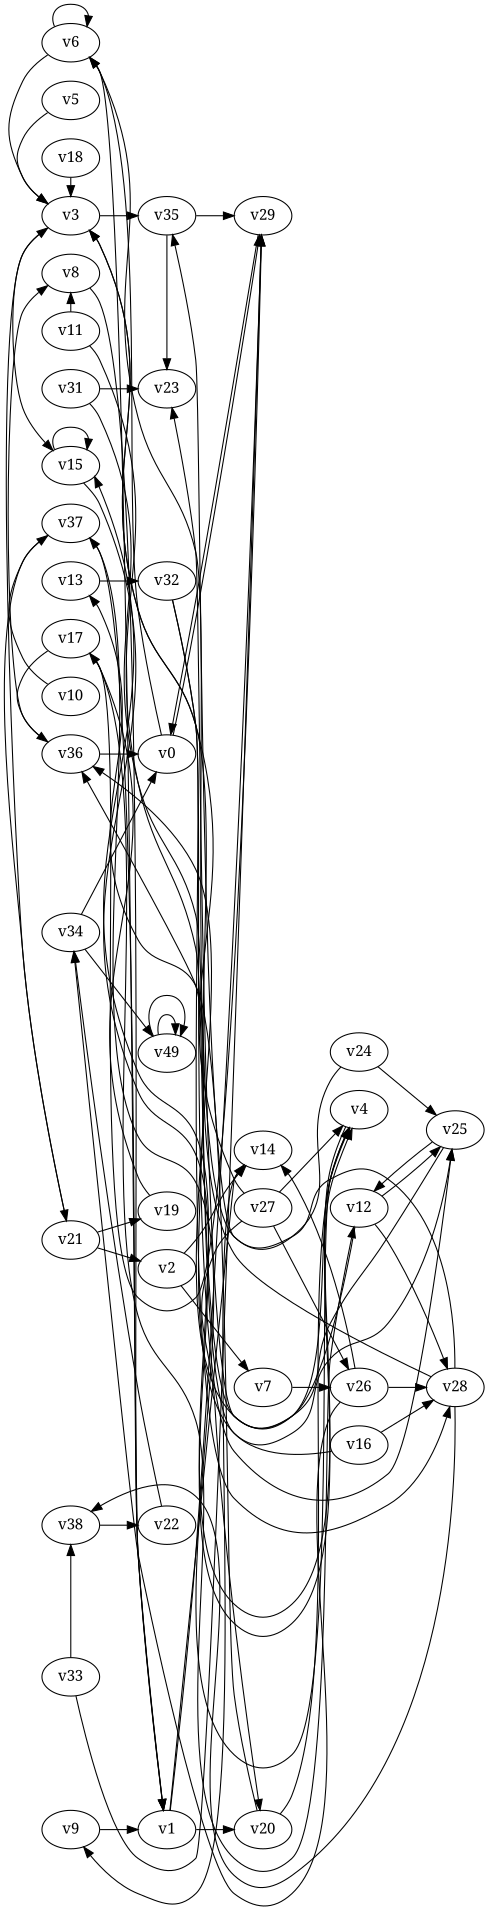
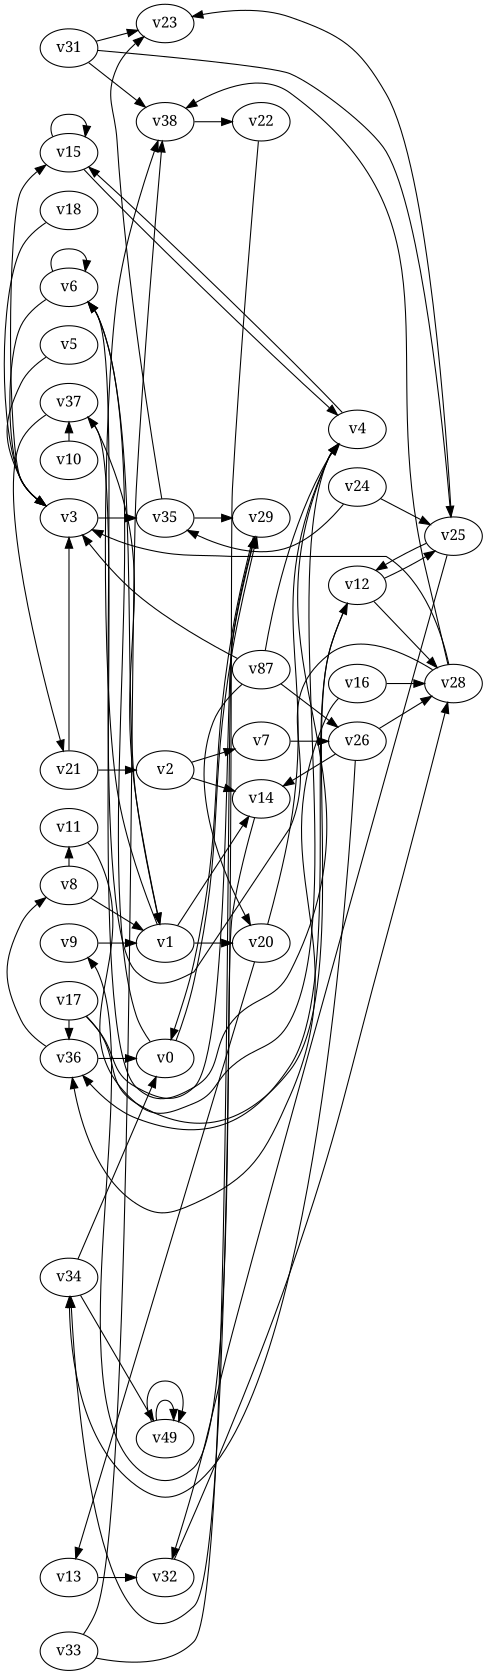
edge "v31" -> "v38": added
edge "v11" -> "v8": reversed
edge "v1" -> "v29": now "v1" -> "v38"
node "v27": label "v27" -> "v87"
node "v19": removed
edge "v32" -> "v25": reversed
